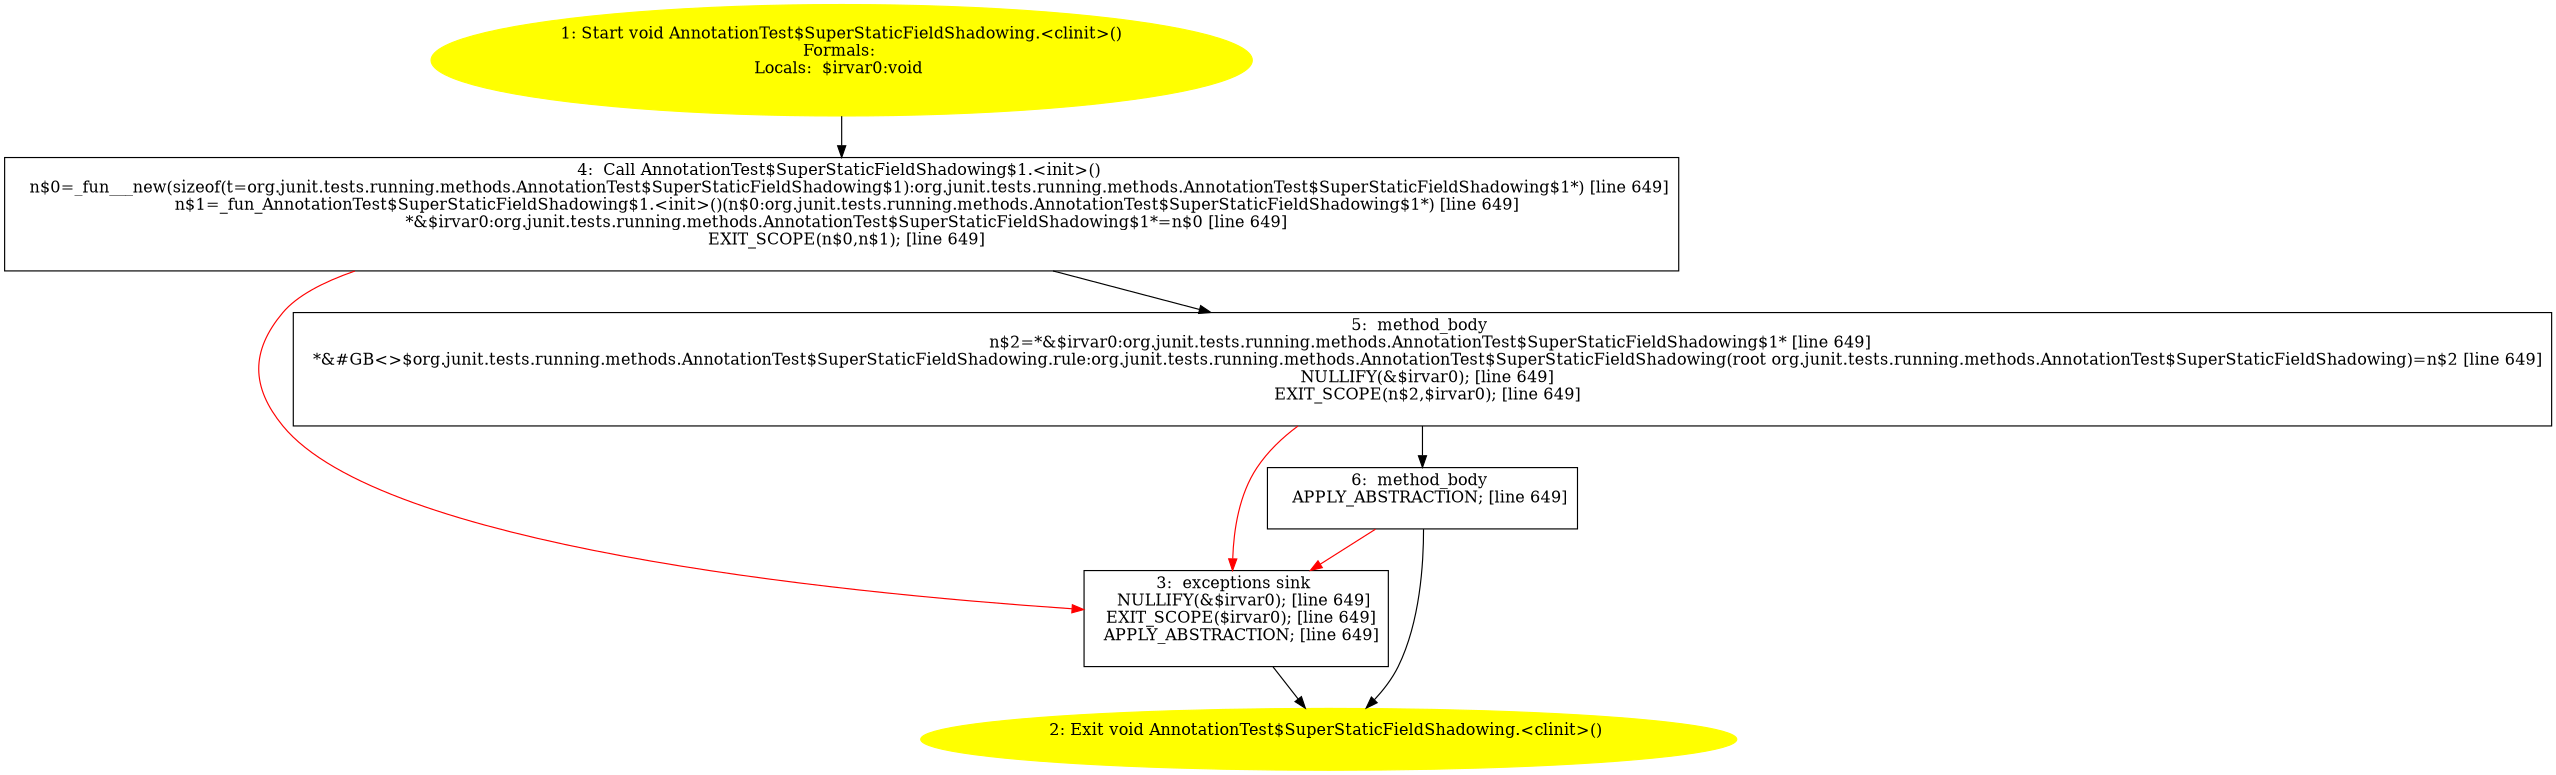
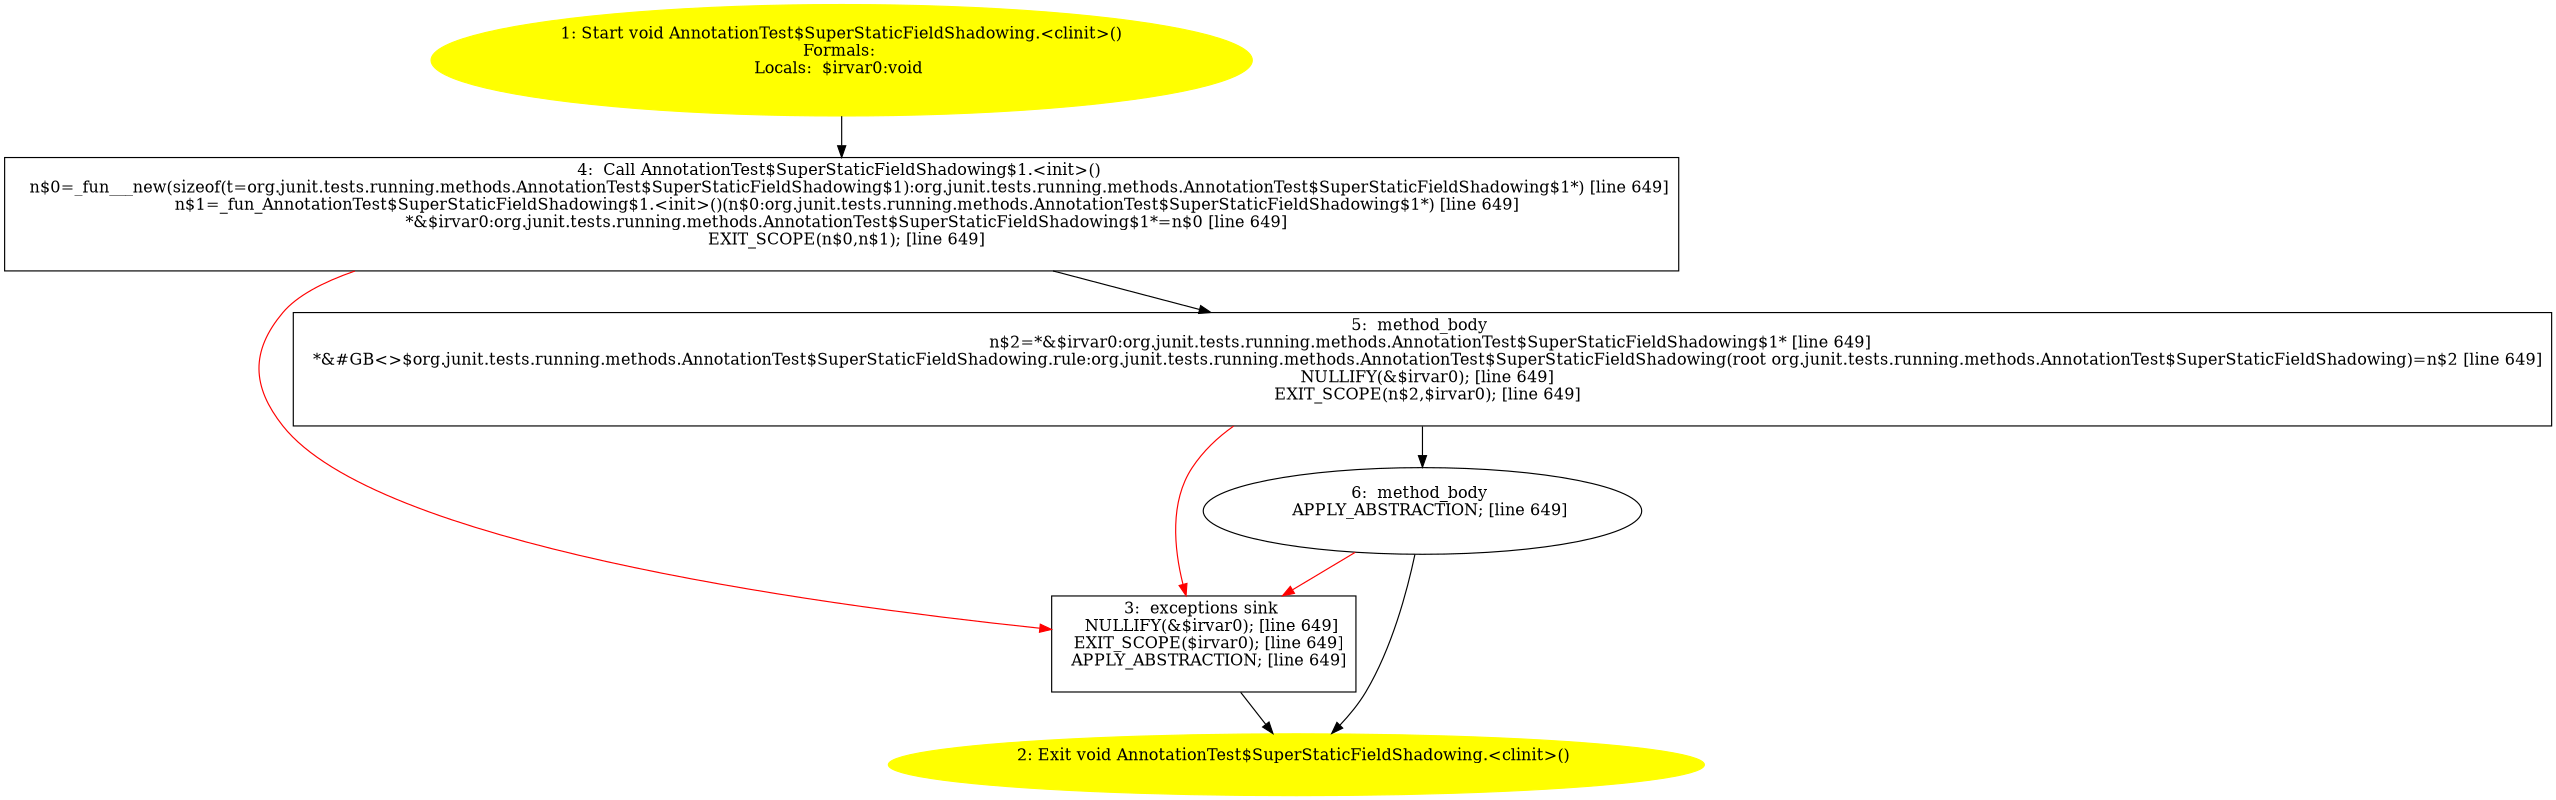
node "6:  method_body APPLY_ABSTRACTION; [line 649]": shape box -> ellipse
